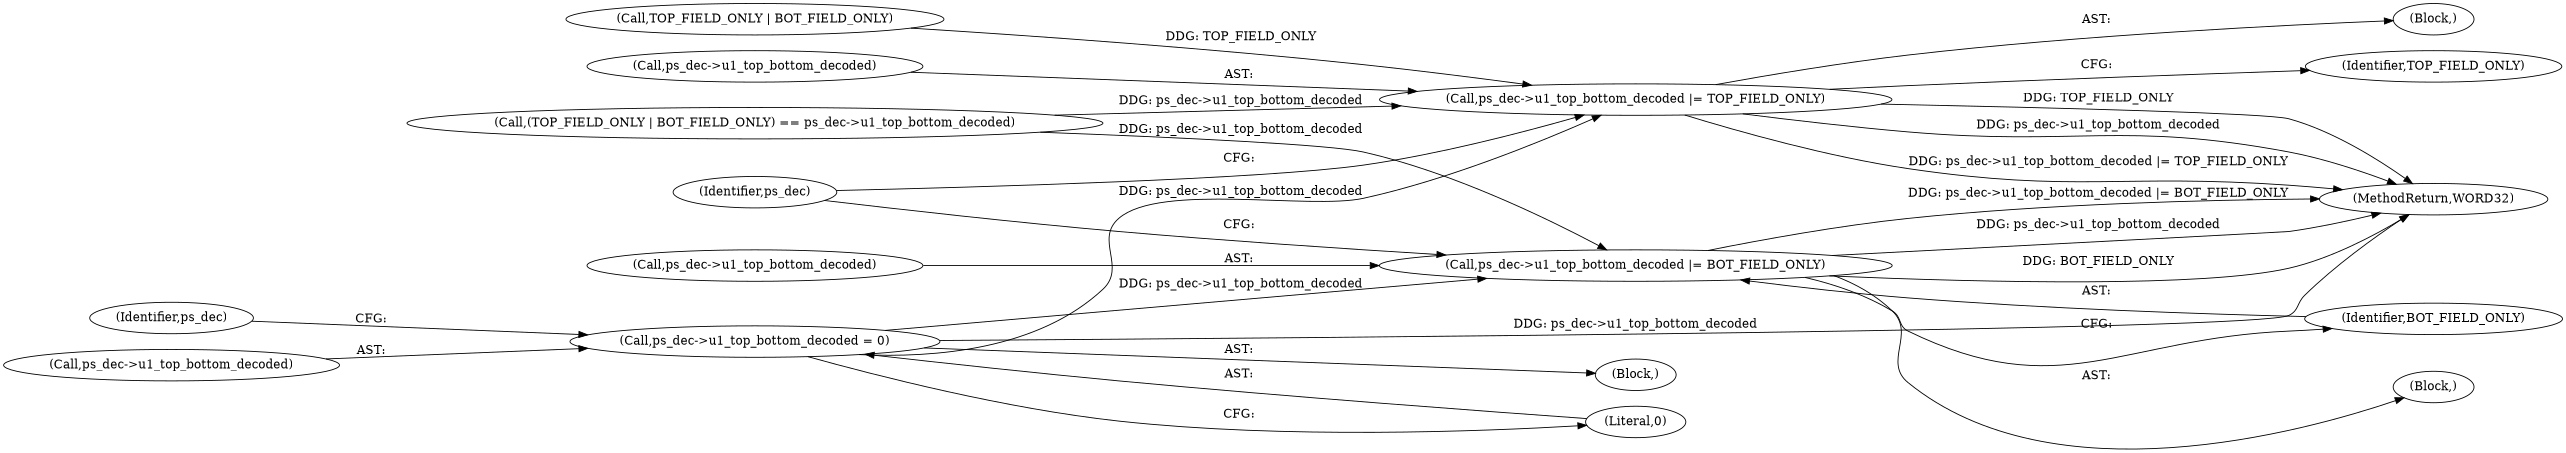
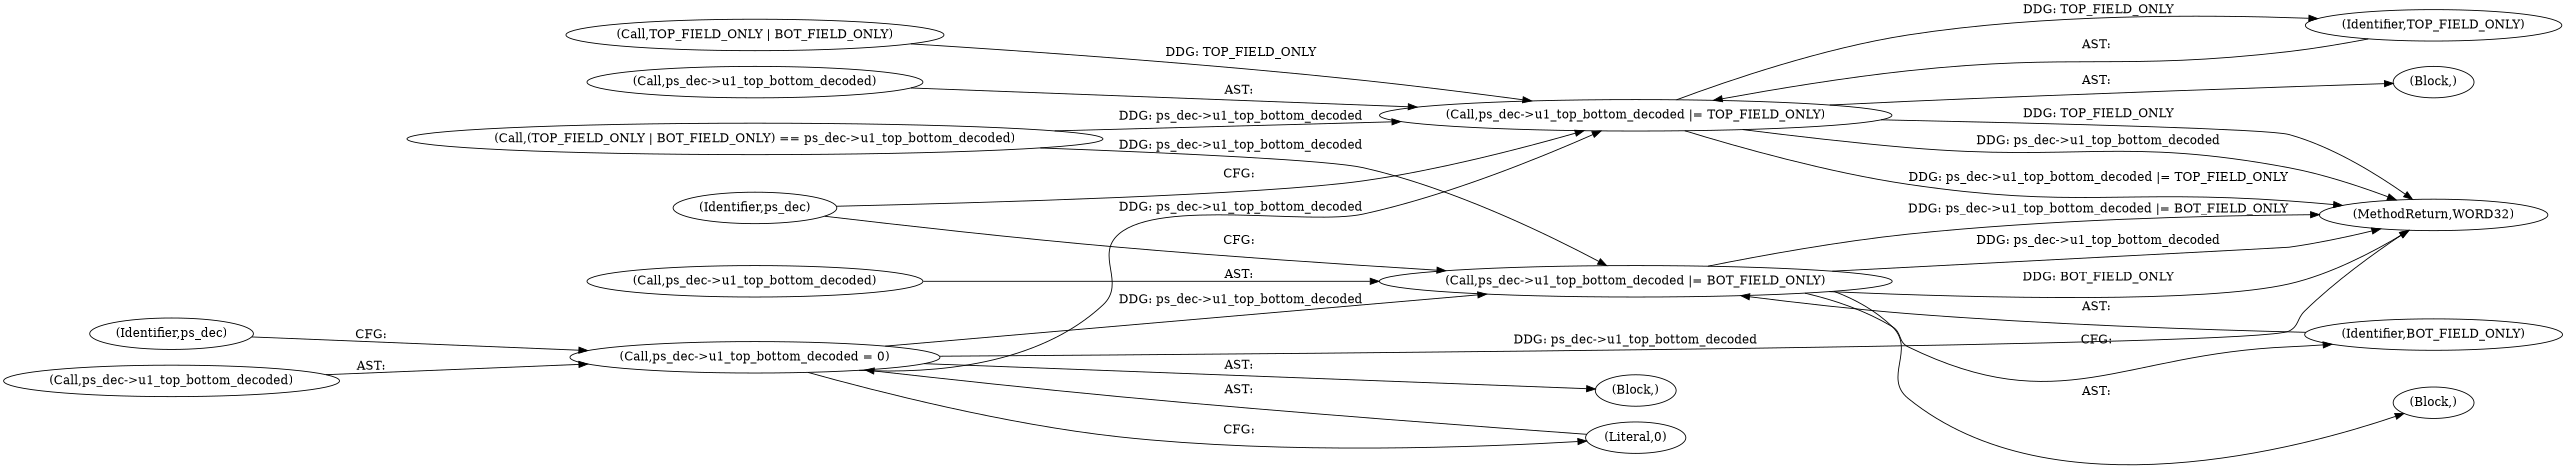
edge "(Identifier,TOP_FIELD_ONLY)" -> "(Call,ps_dec->u1_top_bottom_decoded |= TOP_FIELD_ONLY)": added, label "AST:"
edge "(Call,ps_dec->u1_top_bottom_decoded |= TOP_FIELD_ONLY)" -> "(Identifier,TOP_FIELD_ONLY)": label "CFG: " -> "DDG: TOP_FIELD_ONLY"
